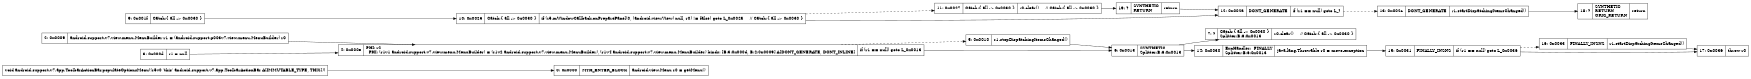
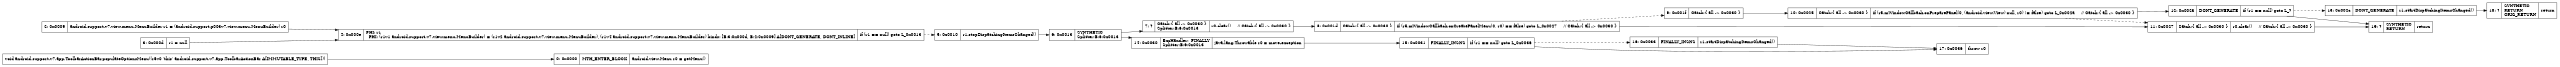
edge "19: ?" -> "12: 0x002a": reversed
node "8: 0x001d": added
node "4: 0x000e": text "PHI: r2" -> "PHI: r1"
edge "4: 0x000e" -> "6: 0x0013": removed
